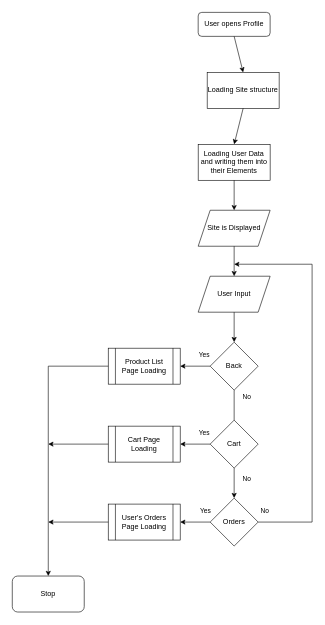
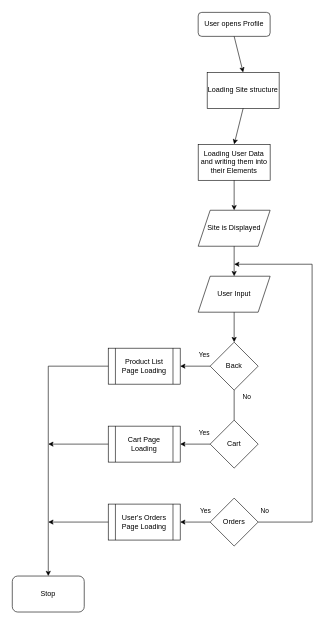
edge "Cart" -> "Orders": removed, label "No"
